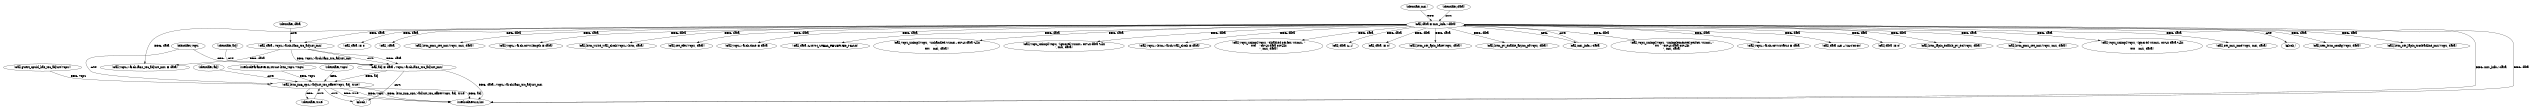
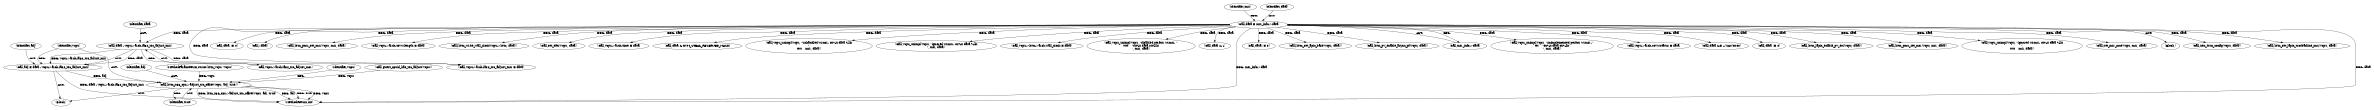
edge "(Call,data = msr_info->data)" -> "(Call,!data)": label "CFG: data" -> "DDG: data"
node "(Call,vcpu->arch.ia32_tsc_adjust_msr)": added
